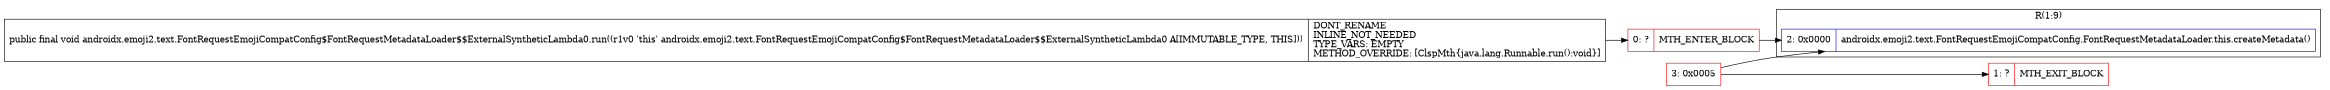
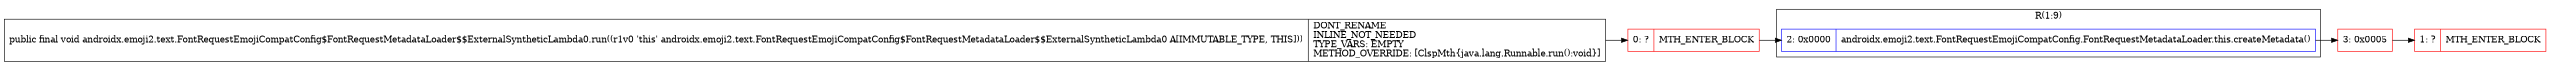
edge "3: 0x0005" -> "2: 0x0000": reversed
node "1: ?": text "MTH_EXIT_BLOCK" -> "MTH_ENTER_BLOCK"
